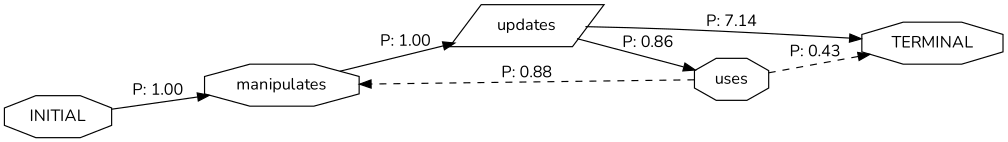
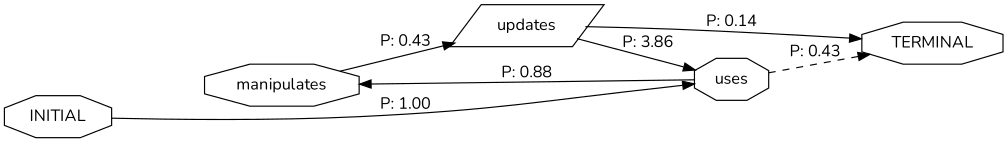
edge "updates" -> "TERMINAL": label "P: 7.14" -> "P: 0.14"
edge "manipulates" -> "updates": label "P: 1.00" -> "P: 0.43"
edge "updates" -> "uses": label "P: 0.86" -> "P: 3.86"
edge "uses" -> "manipulates": style dashed -> solid
edge "INITIAL" -> "manipulates": now "INITIAL" -> "uses"
